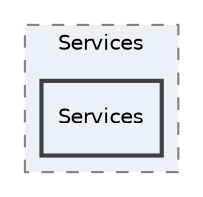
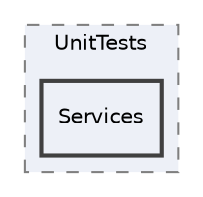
cluster "Services": label "Services" -> "UnitTests"
